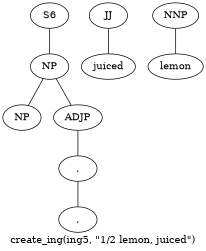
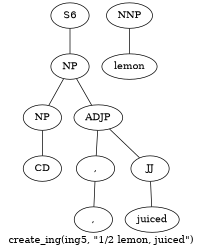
edge "ADJP" -- "JJ": added
node "CD": added
